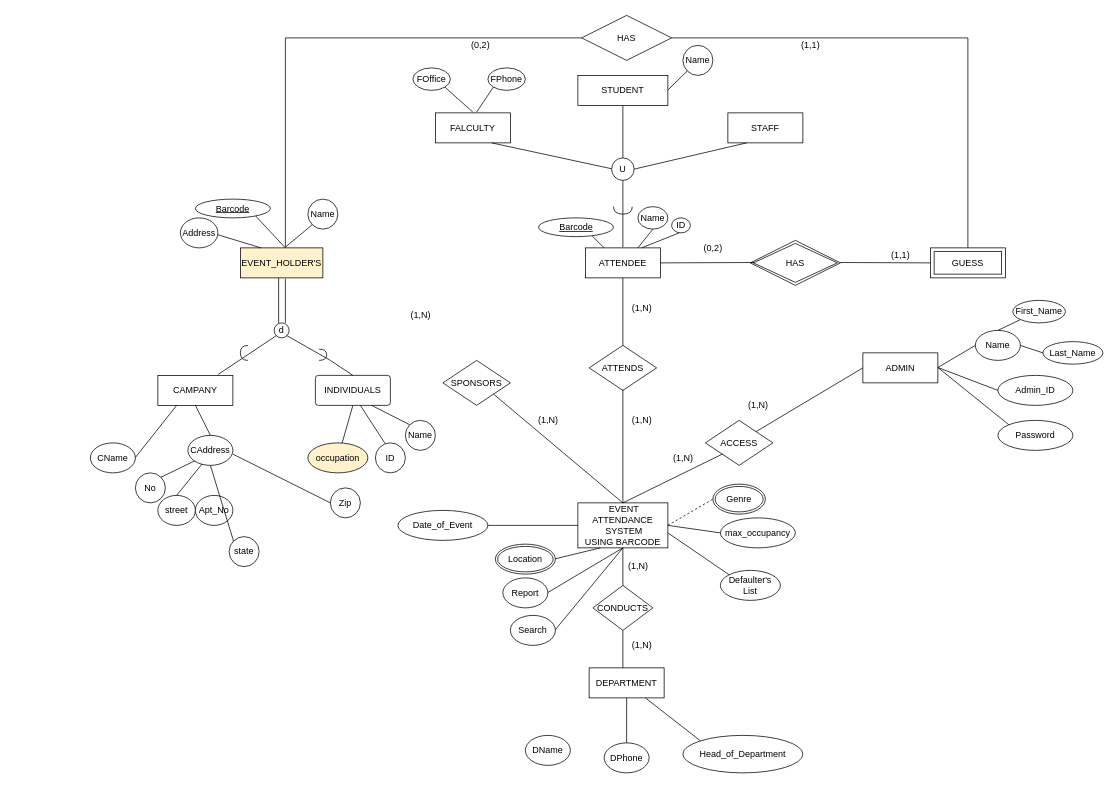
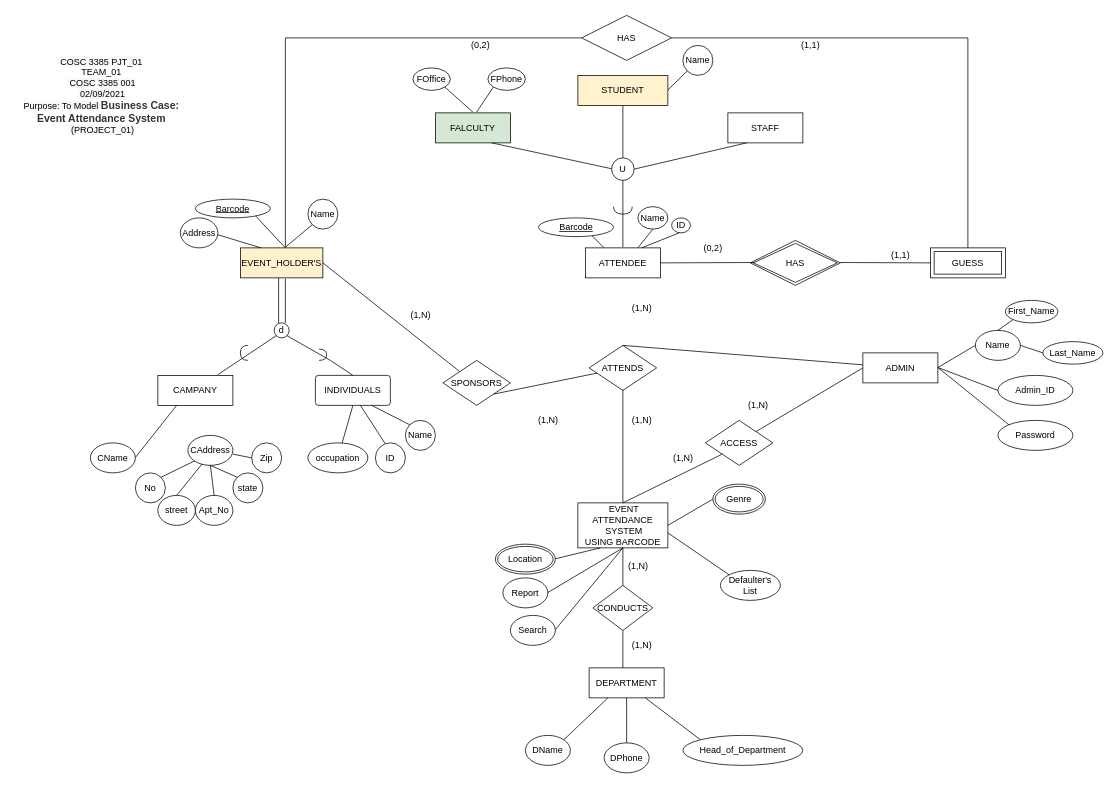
node "COSC 3385 PJT_01TEAM_01 COSC 3385 001 02/09/2021Purpose: To Model Business Case: Event Attendance System (PROJECT_01)": added
node "STUDENT": fillcolor #ffffff -> #fff2cc
node "FALCULTY": fillcolor #ffffff -> #d5e8d4
edge "ATTENDEE" -- "ATTENDS": now "ADMIN" -- "ATTENDS"
node "First_Name": moved (1039, 312) -> (1032, 312)
edge "EVENT_HOLDER'S" -- "SPONSORS": added
edge "CAMPANY" -- "CAddress": removed
edge "SPONSORS" -- "EVENT ATTENDANCE SYSTEM USING BARCODE": now "SPONSORS" -- "ATTENDS"
node "occupation": fillcolor #fff2cc -> #ffffff
edge "CAddress" -- "Apt_No": added
node "Zip": moved (345, 503) -> (267, 458)
edge "Genre" -- "EVENT ATTENDANCE SYSTEM USING BARCODE": style dashed -> solid
node "Date_of_Event": removed
edge "Date_of_Event" -- "EVENT ATTENDANCE SYSTEM USING BARCODE": removed
edge "EVENT ATTENDANCE SYSTEM USING BARCODE" -- "max_occupancy": removed
node "max_occupancy": removed
node "state": moved (244, 552) -> (248, 488)
edge "DEPARTMENT" -- "DName": added
node "Head_of_Department": size 120x38 -> 120x30
